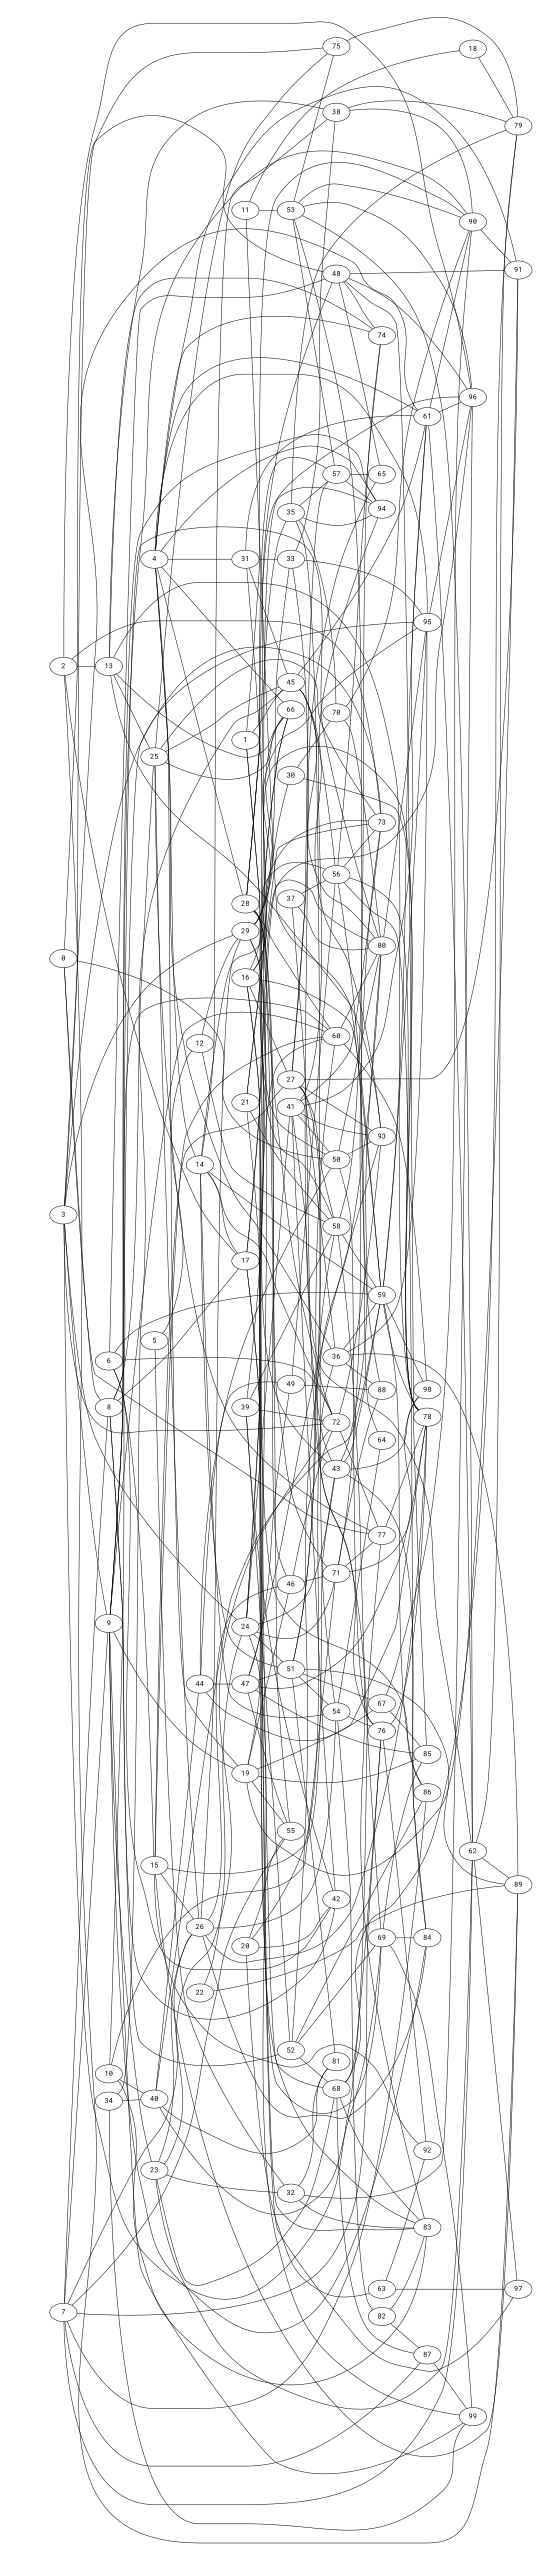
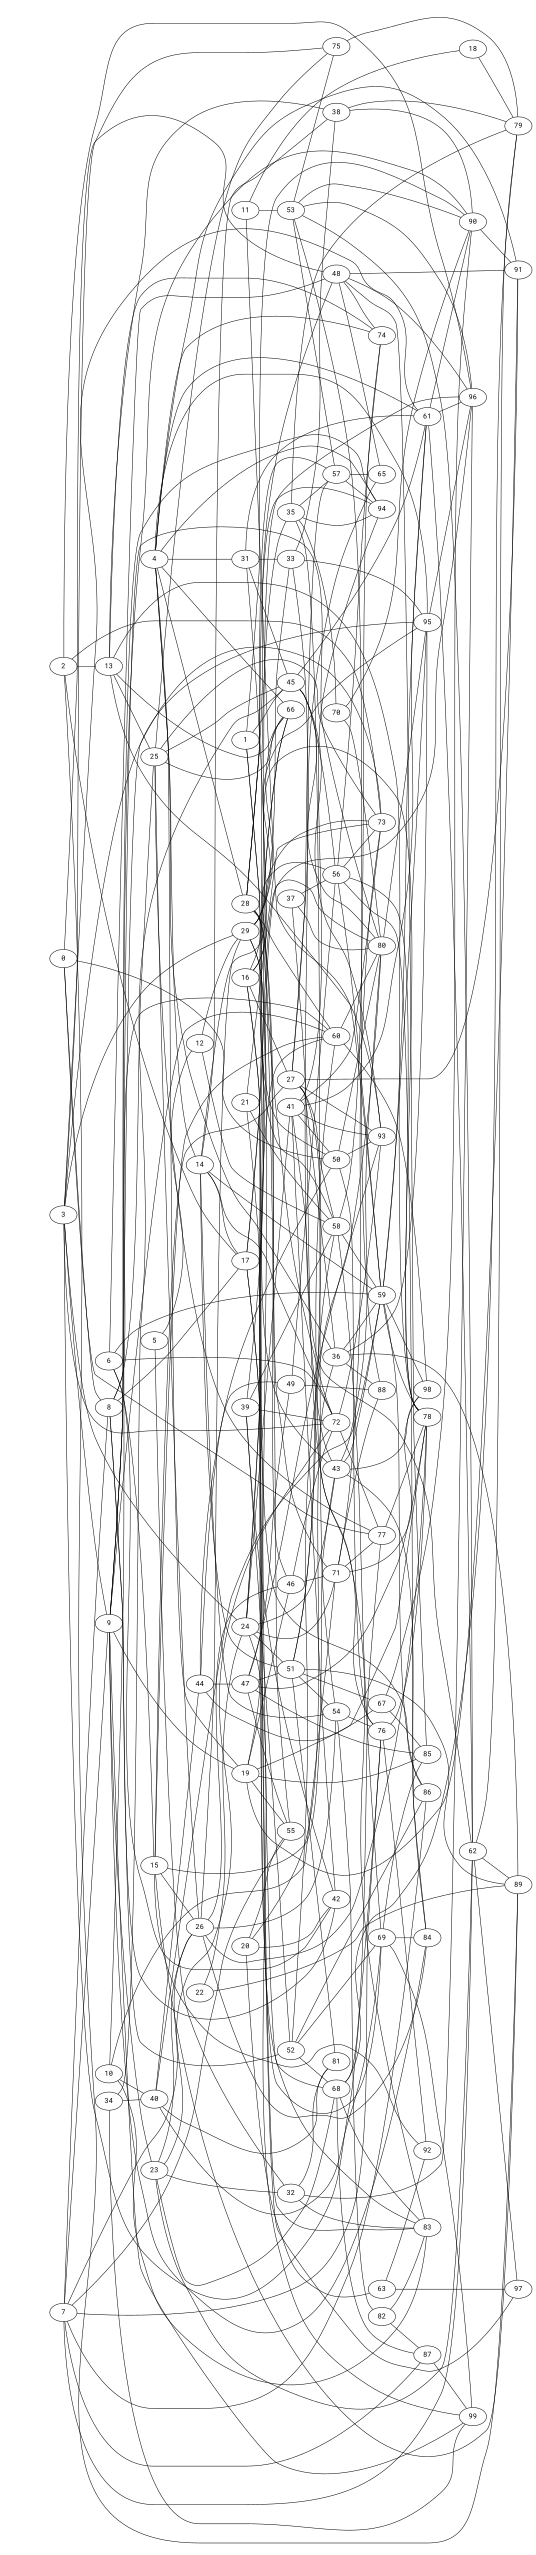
node "30": removed
node "64": removed
